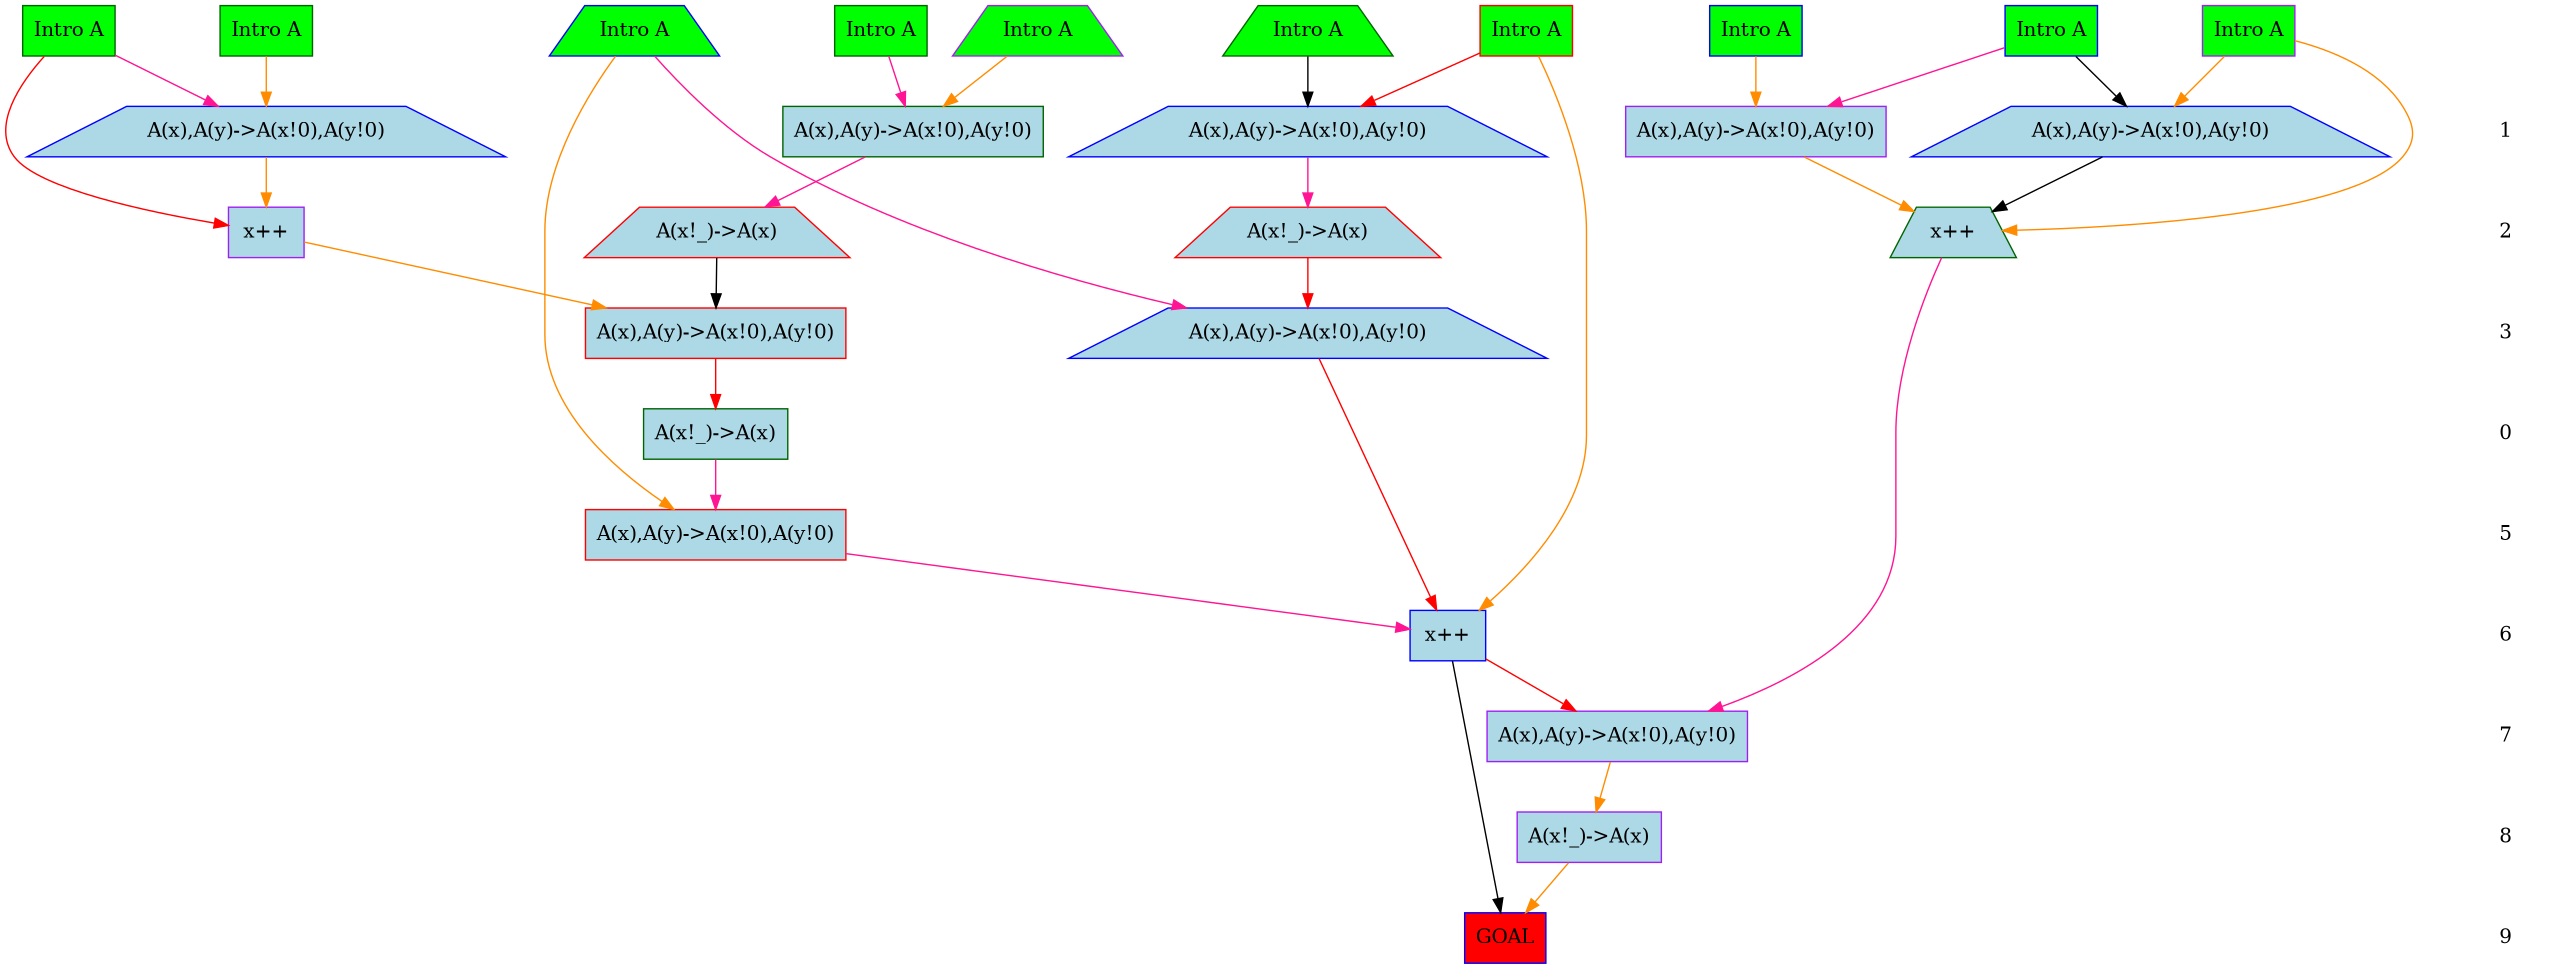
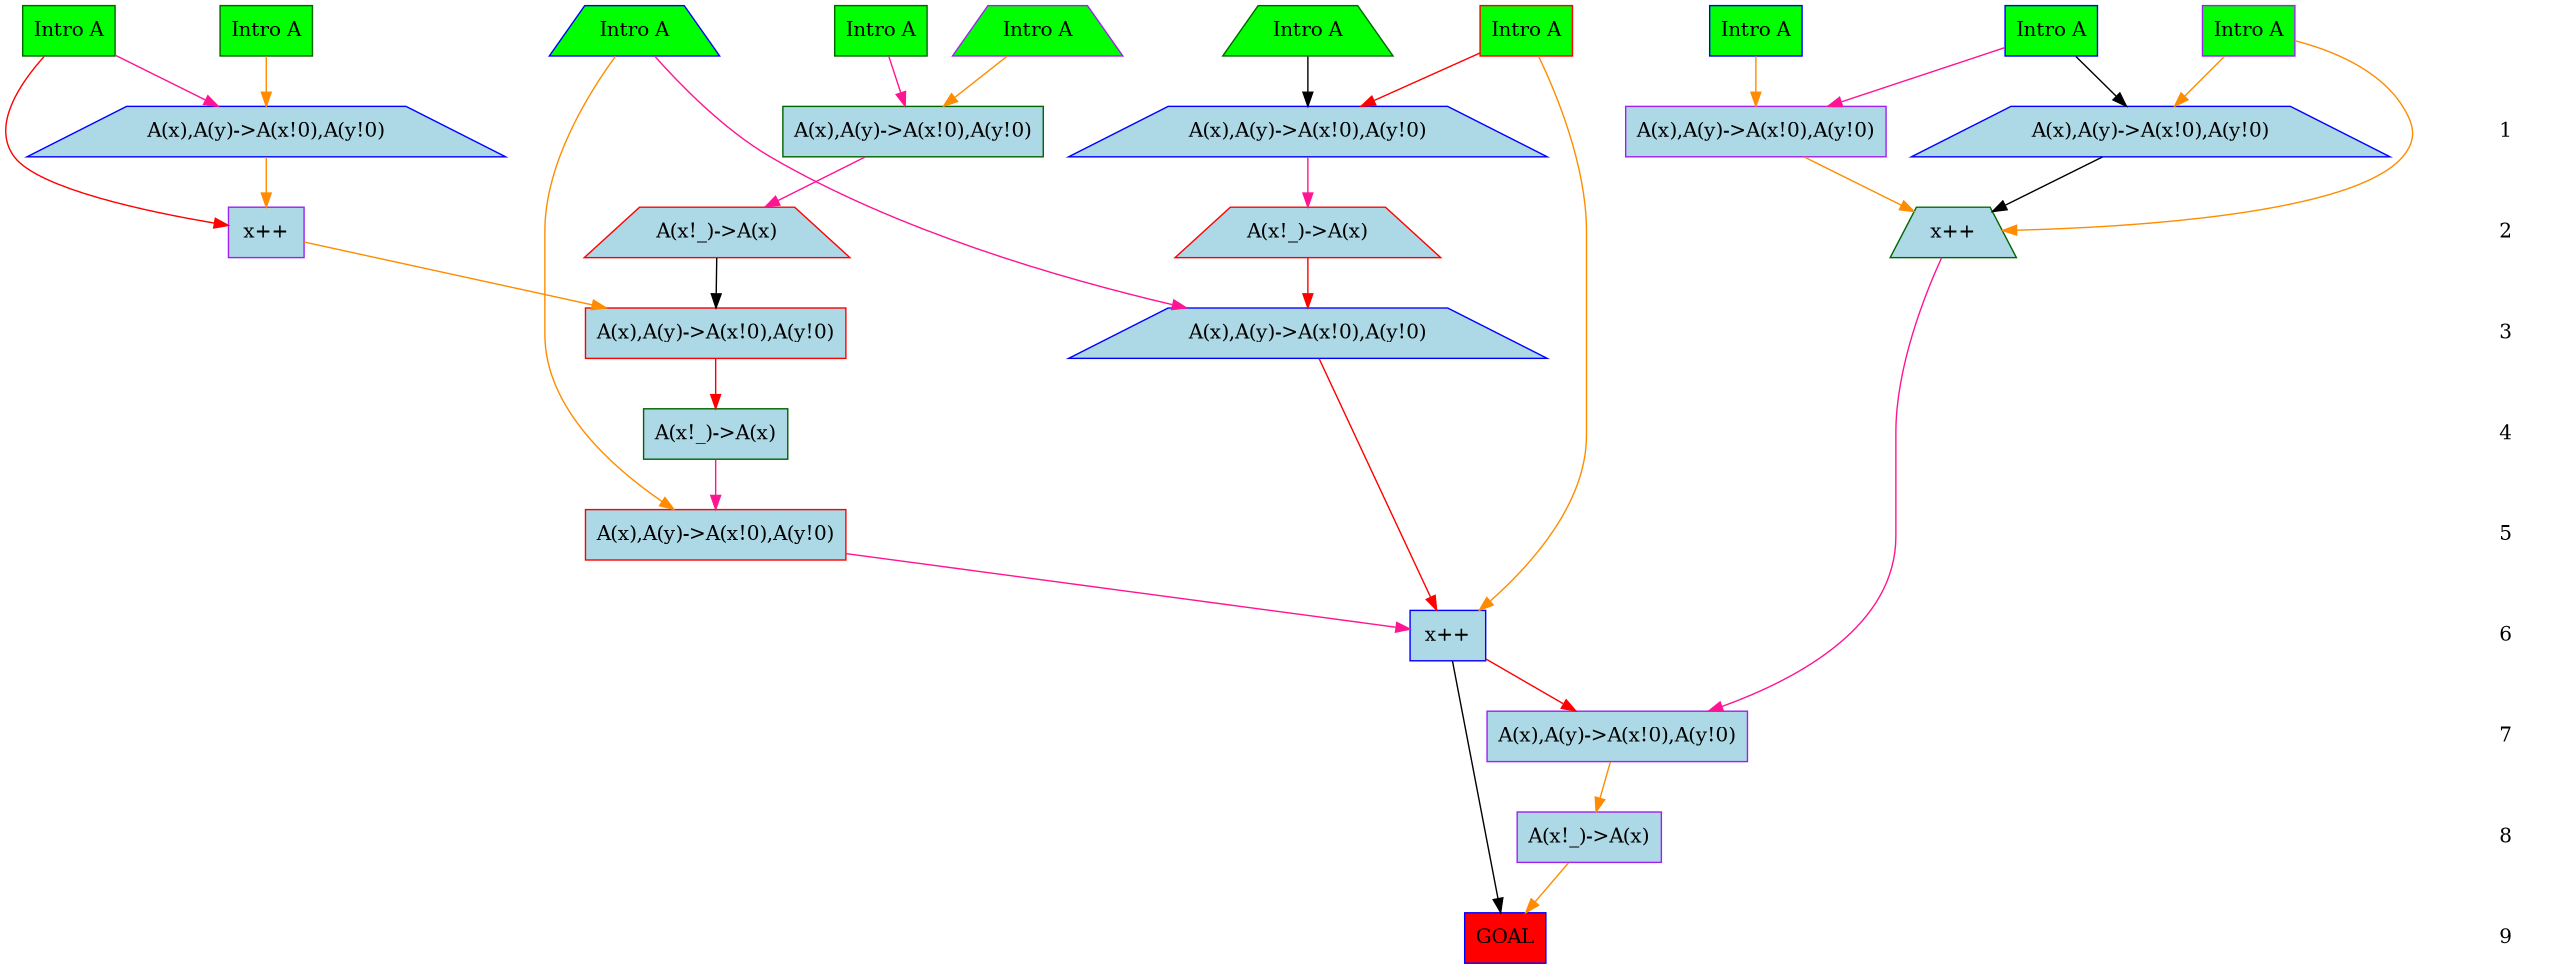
node "0": label "0" -> "4"
